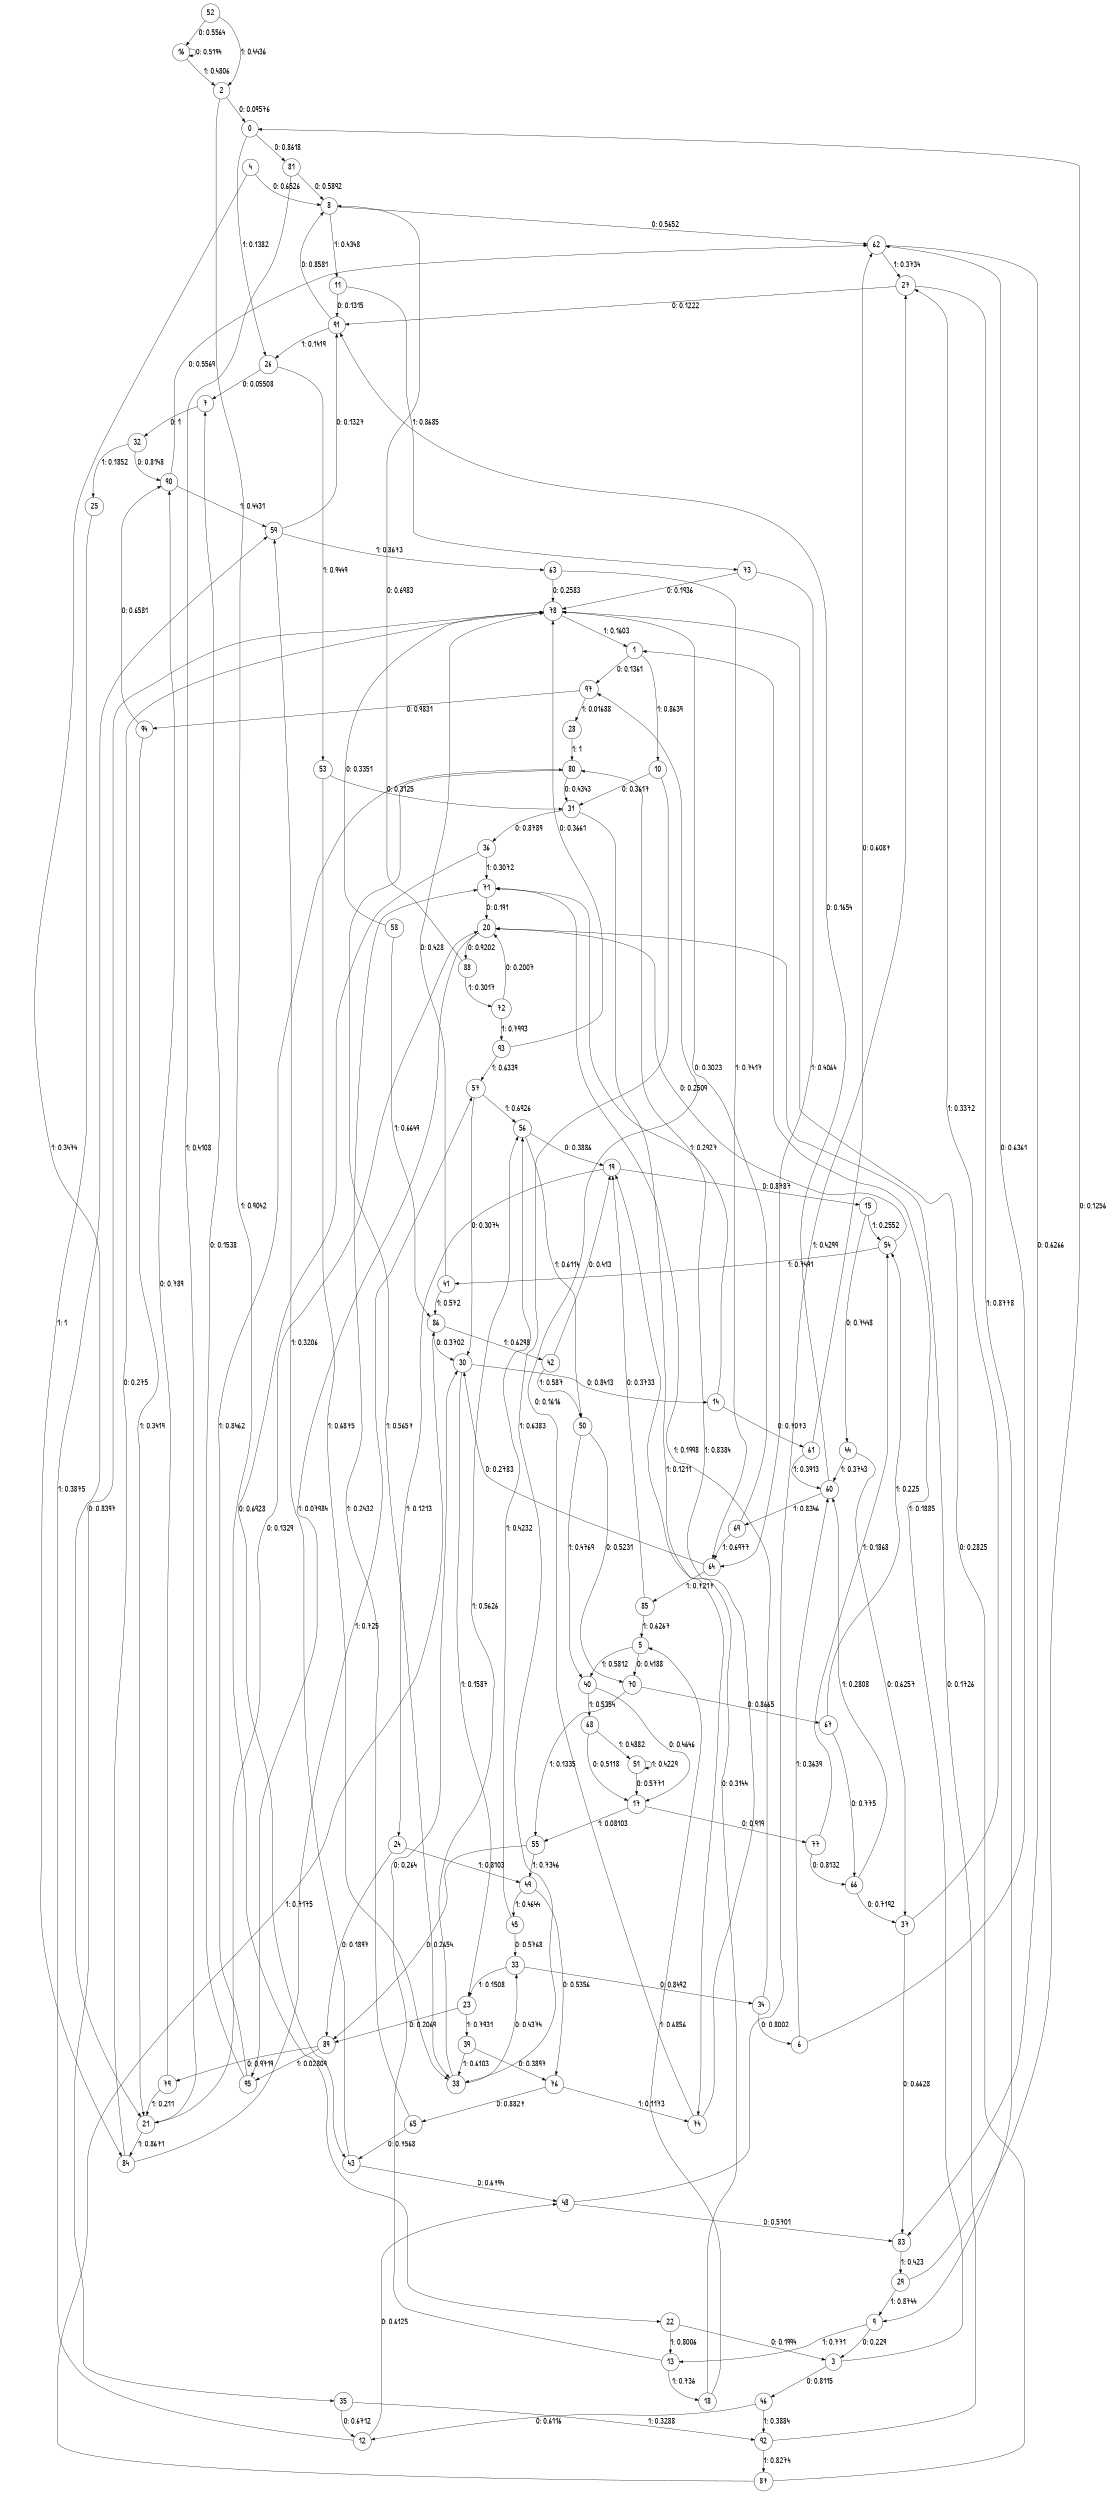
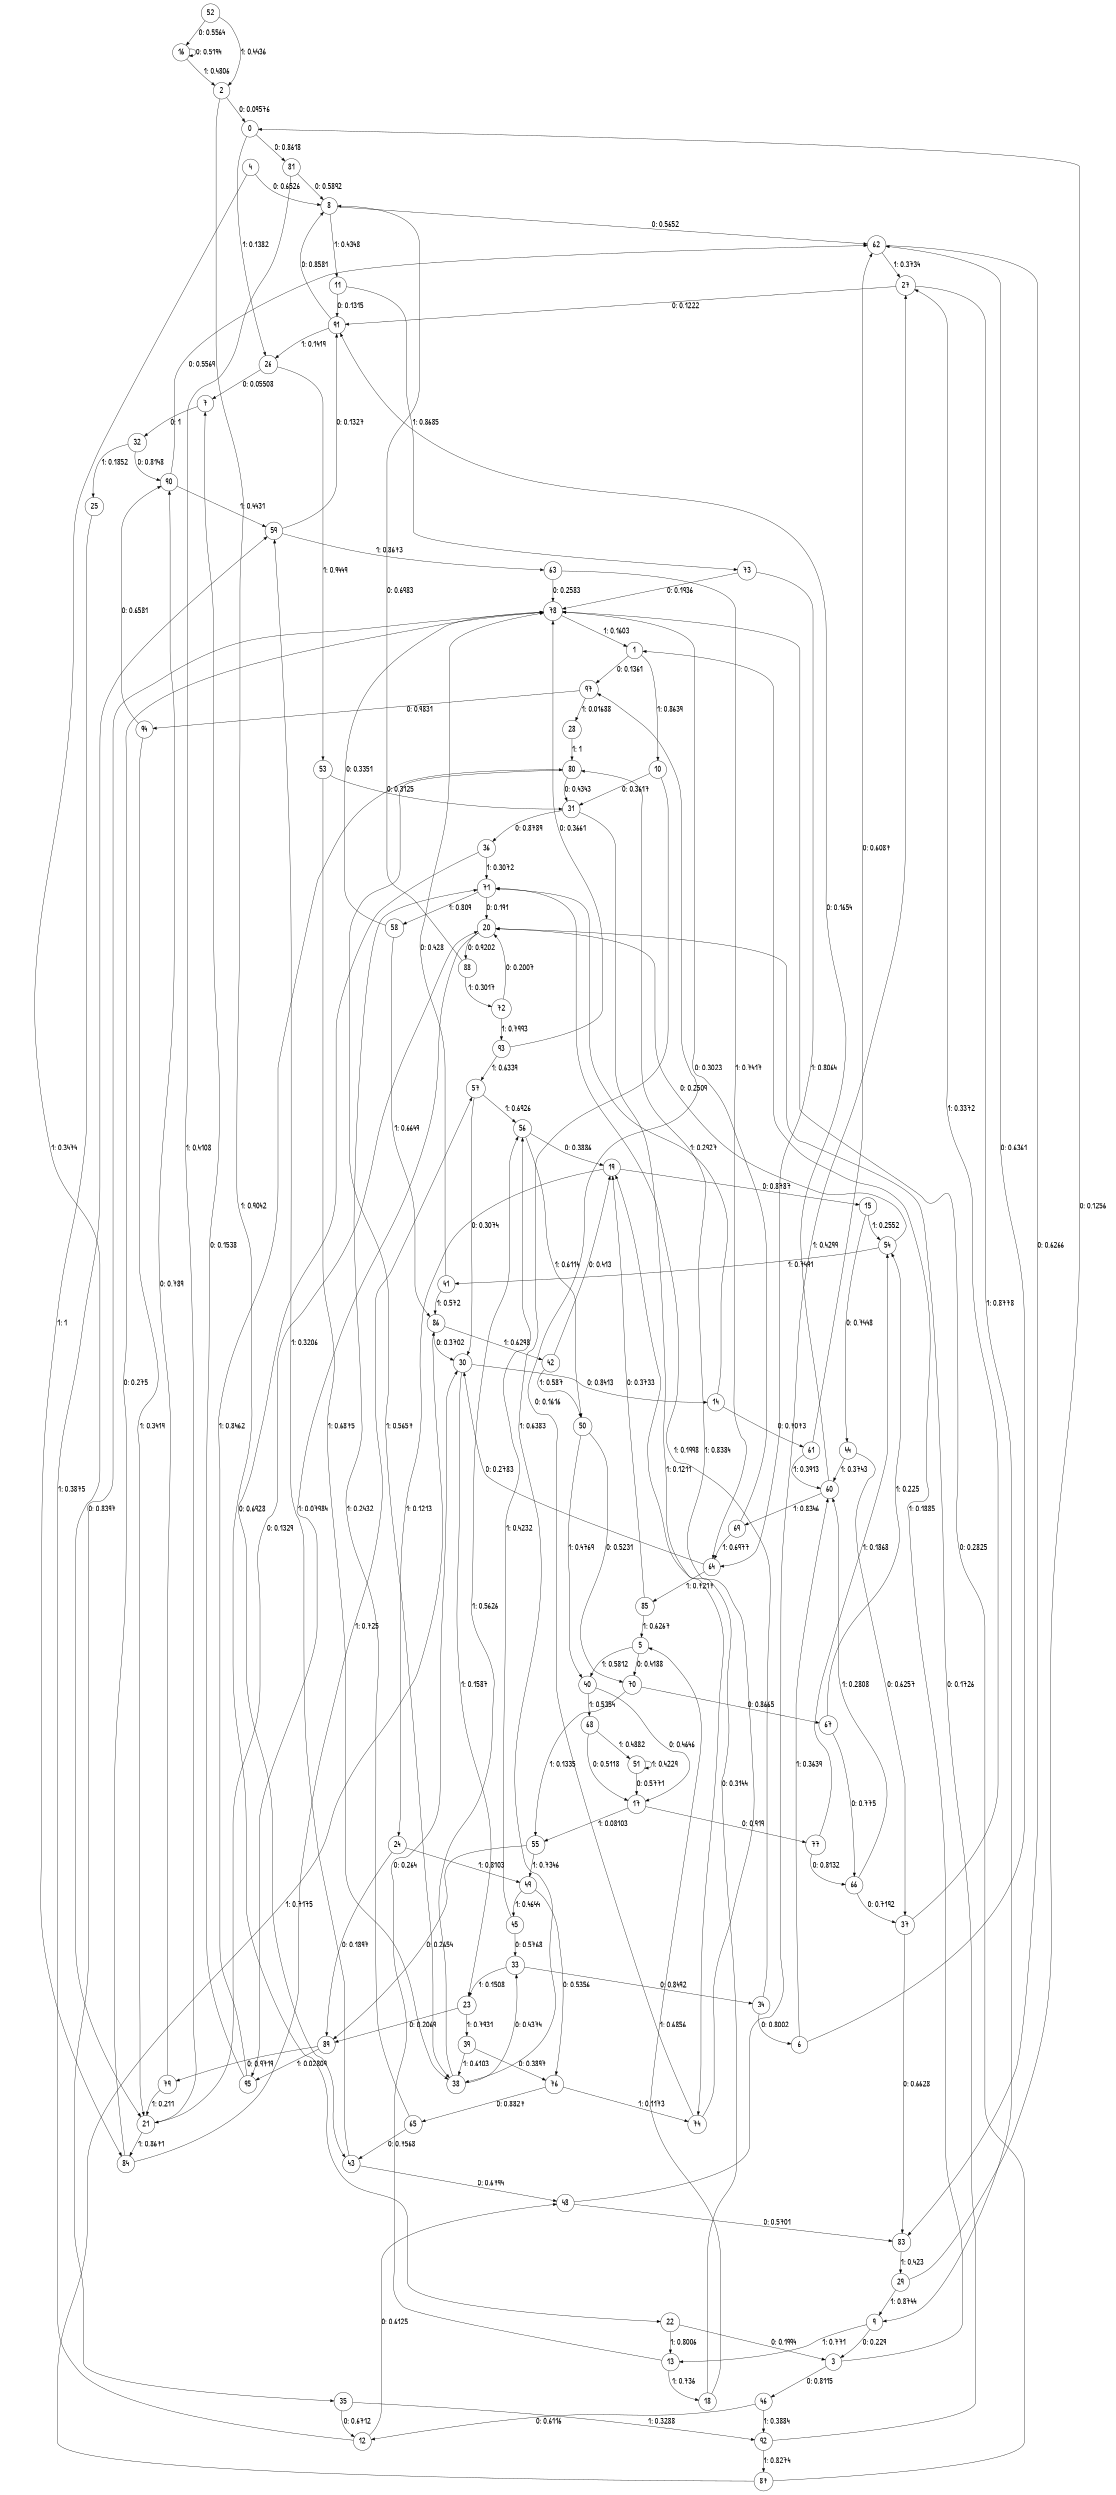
edge "71" -> "58": added, label "1: 0.809"
edge "73" -> "64": label "1: 0.4064   " -> "1: 0.8064   "
